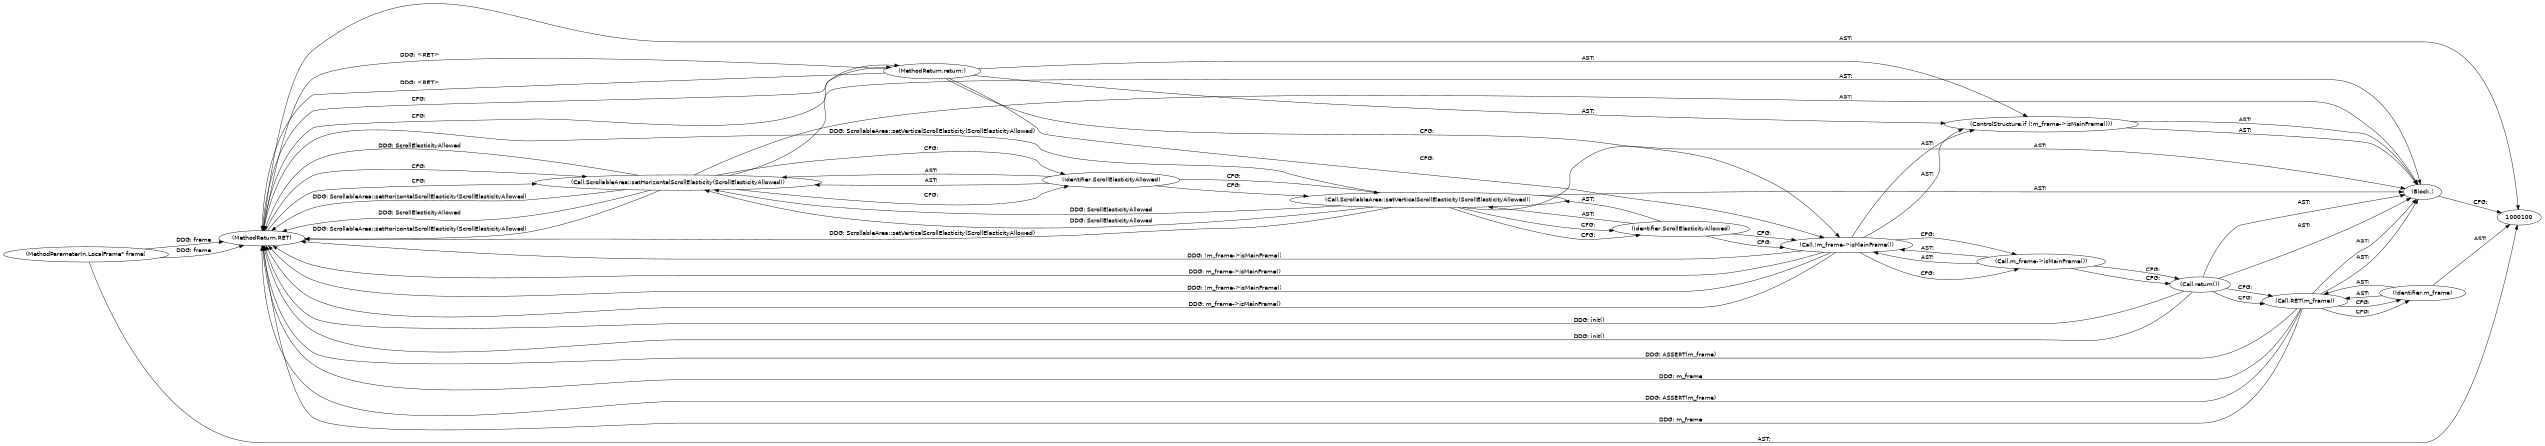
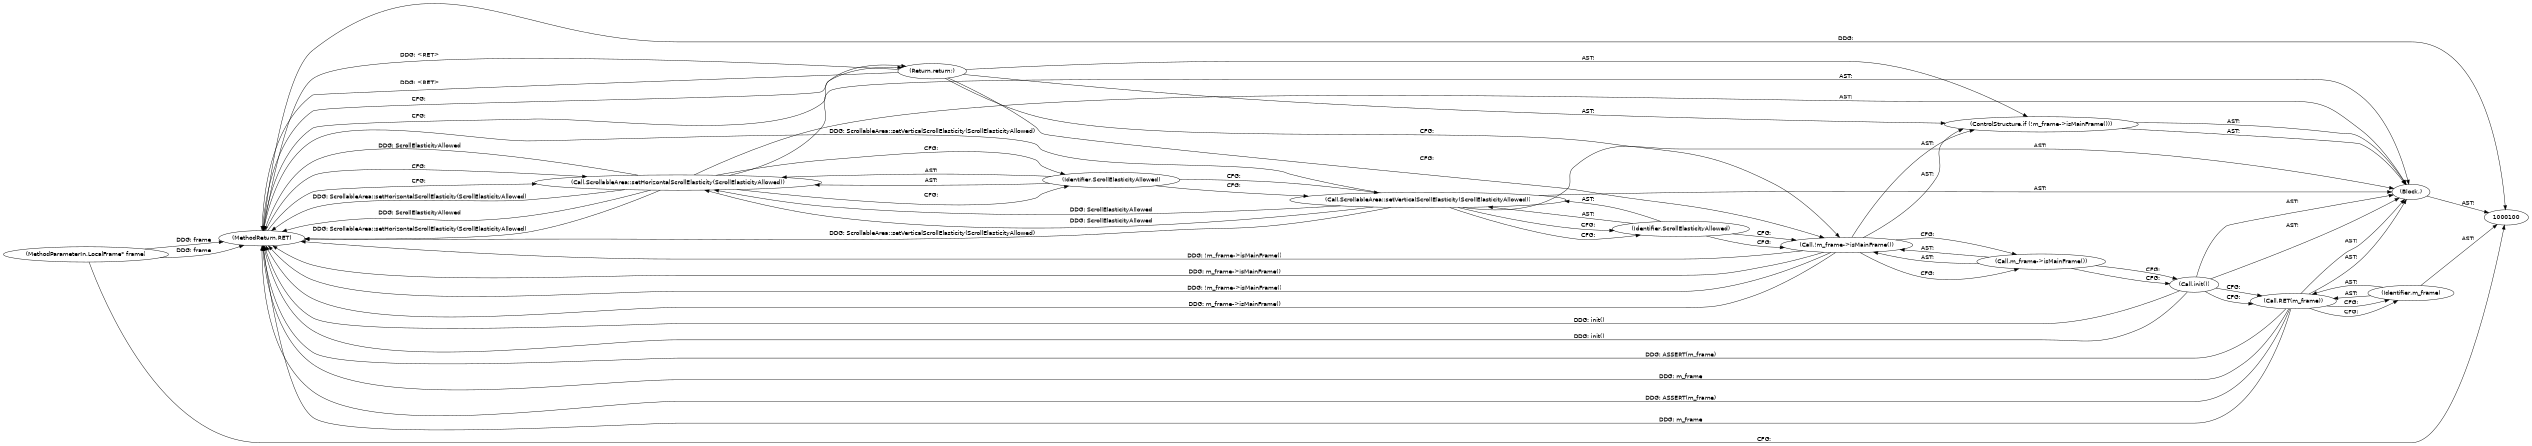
edge "(MethodReturn,RET)" -> "1000100": label "AST: " -> "DDG: "
node "(MethodReturn,return;)": label "(MethodReturn,return;)" -> "(Return,return;)"
edge "(Block,)" -> "1000100": label "CFG: " -> "AST: "
node "(Call,return())": label "(Call,return())" -> "(Call,init())"
edge "(MethodParameterIn,LocalFrame* frame)" -> "1000100": label "AST: " -> "CFG: "
